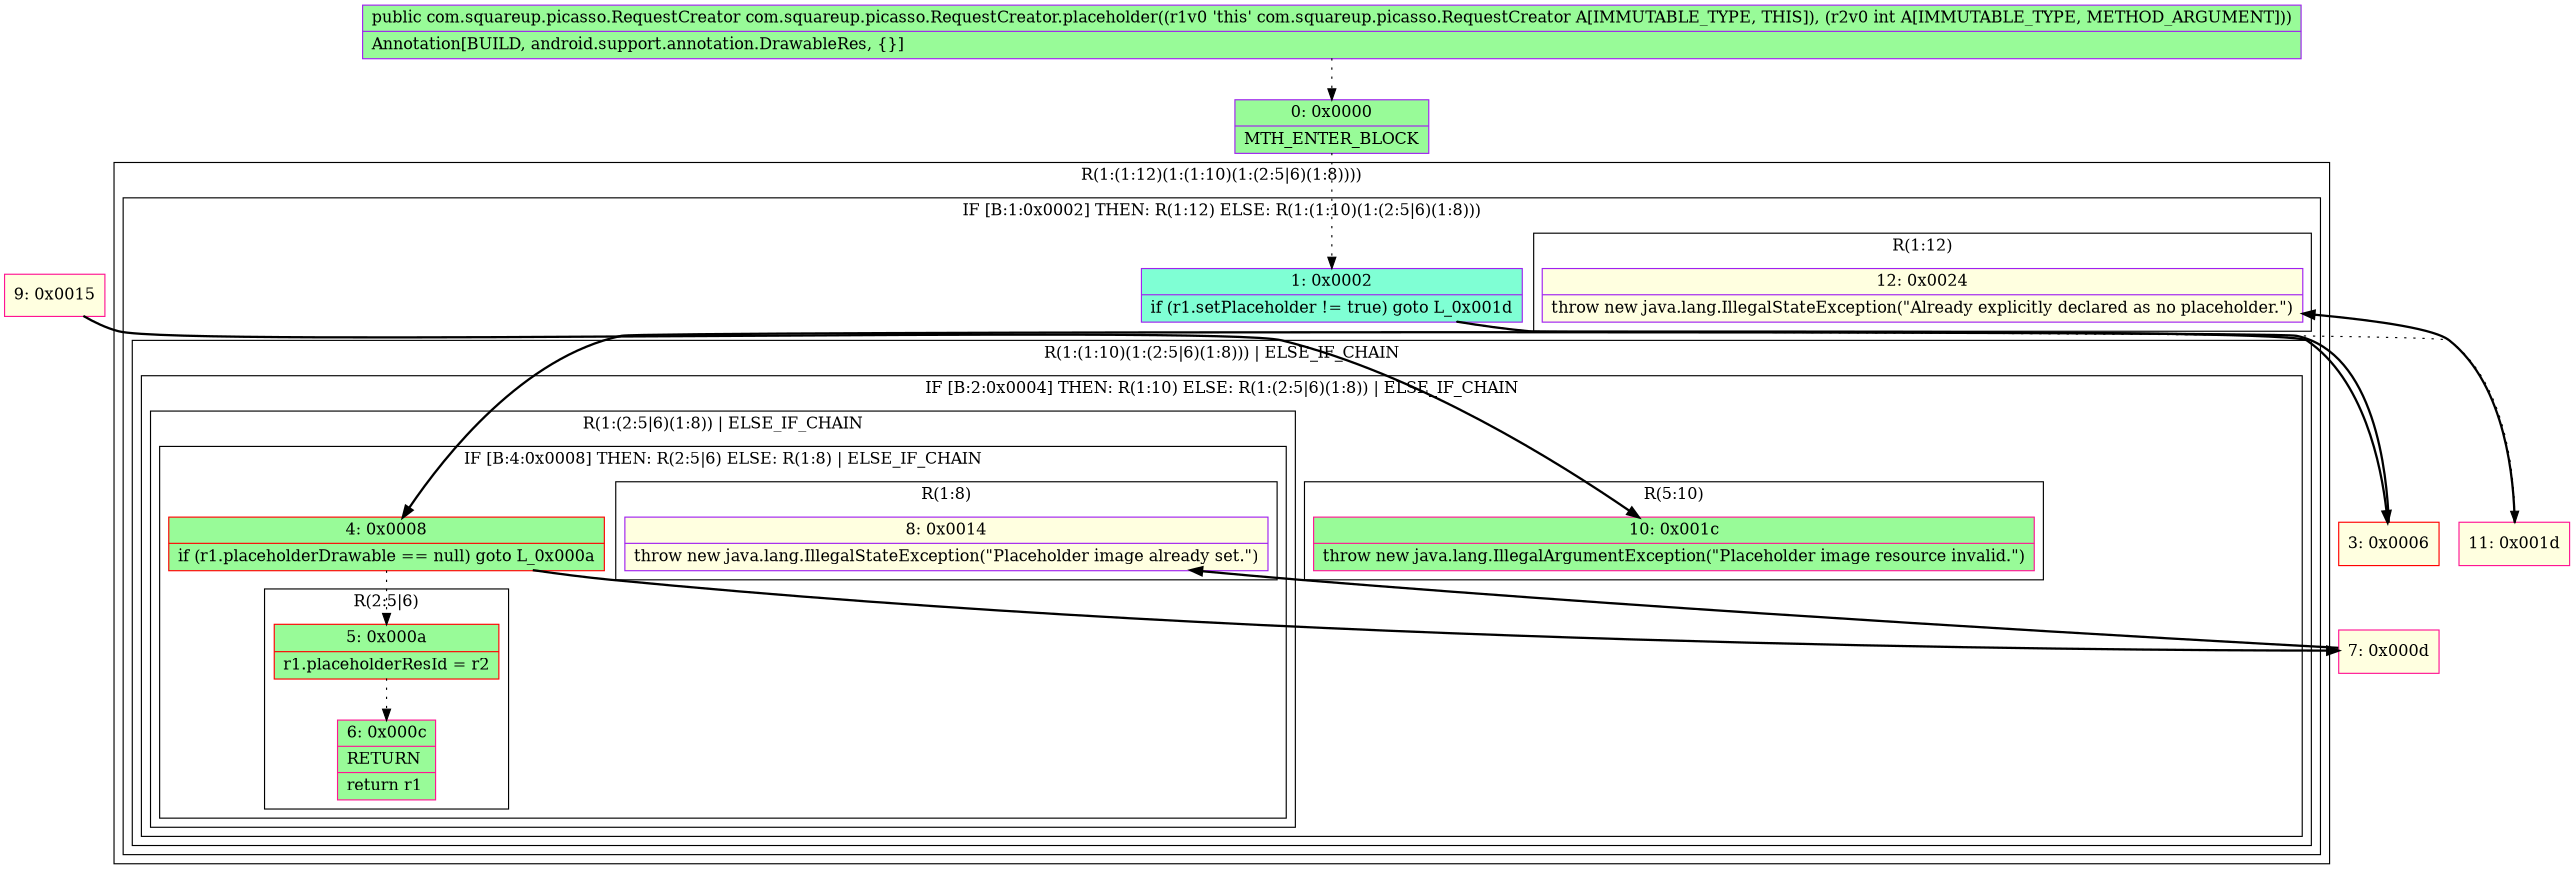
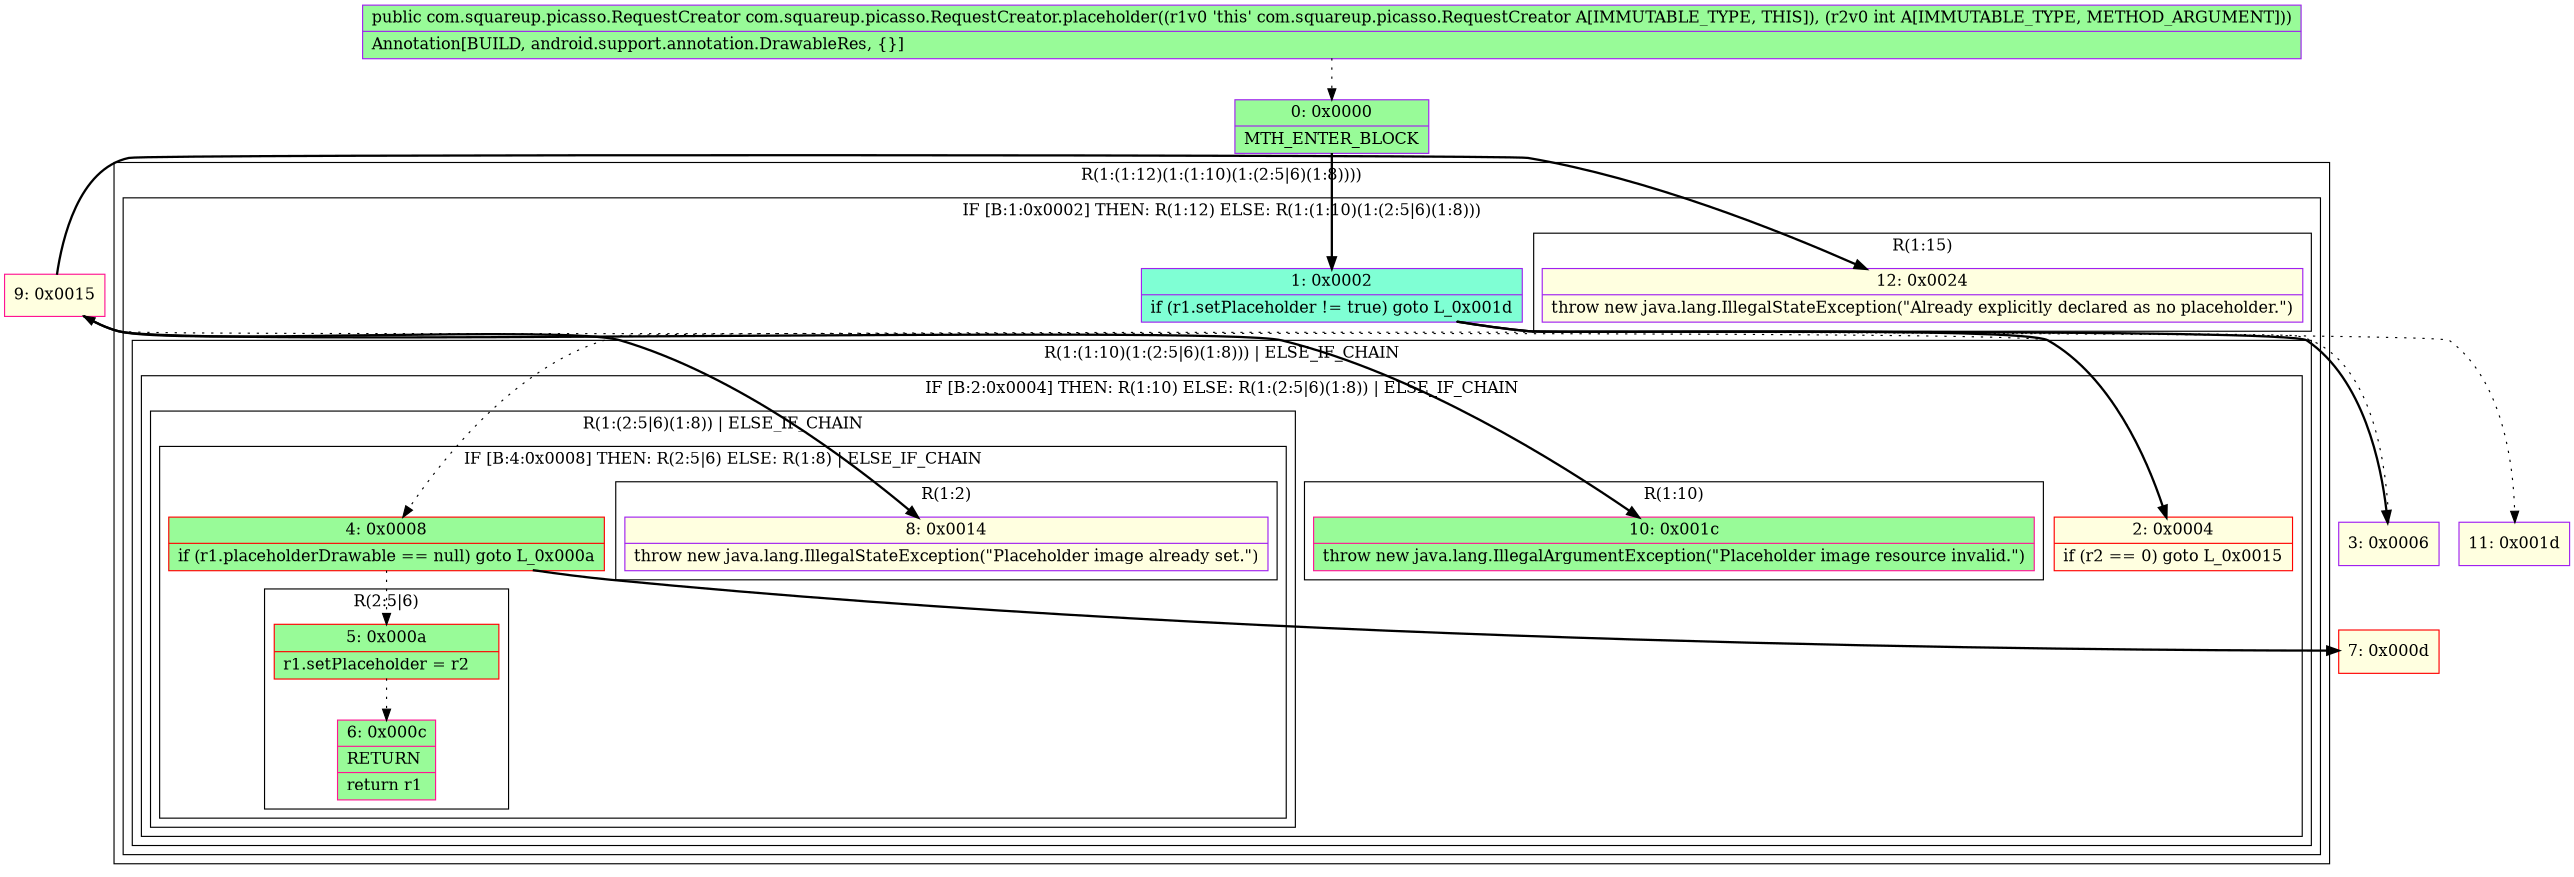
edge "0: 0x0000" -> "1: 0x0002": style dotted -> bold
cluster "R(1:12)": label "R(1:12)" -> "R(1:15)"
edge "3: 0x0006" -> "4: 0x0008": style bold -> dotted
edge "11: 0x001d" -> "12: 0x0024": now "9: 0x0015" -> "12: 0x0024"
cluster "R(1:8)": label "R(1:8)" -> "R(1:2)"
cluster "R(5:10)": label "R(5:10)" -> "R(1:10)"
node "2: 0x0004": added
node "3: 0x0006": color red -> purple
node "11: 0x001d": color deeppink -> purple
edge "7: 0x000d" -> "8: 0x0014": now "9: 0x0015" -> "8: 0x0014"
node "7: 0x000d": color deeppink -> red
node "5: 0x000a": text "r1.placeholderResId = r2" -> "r1.setPlaceholder = r2"
